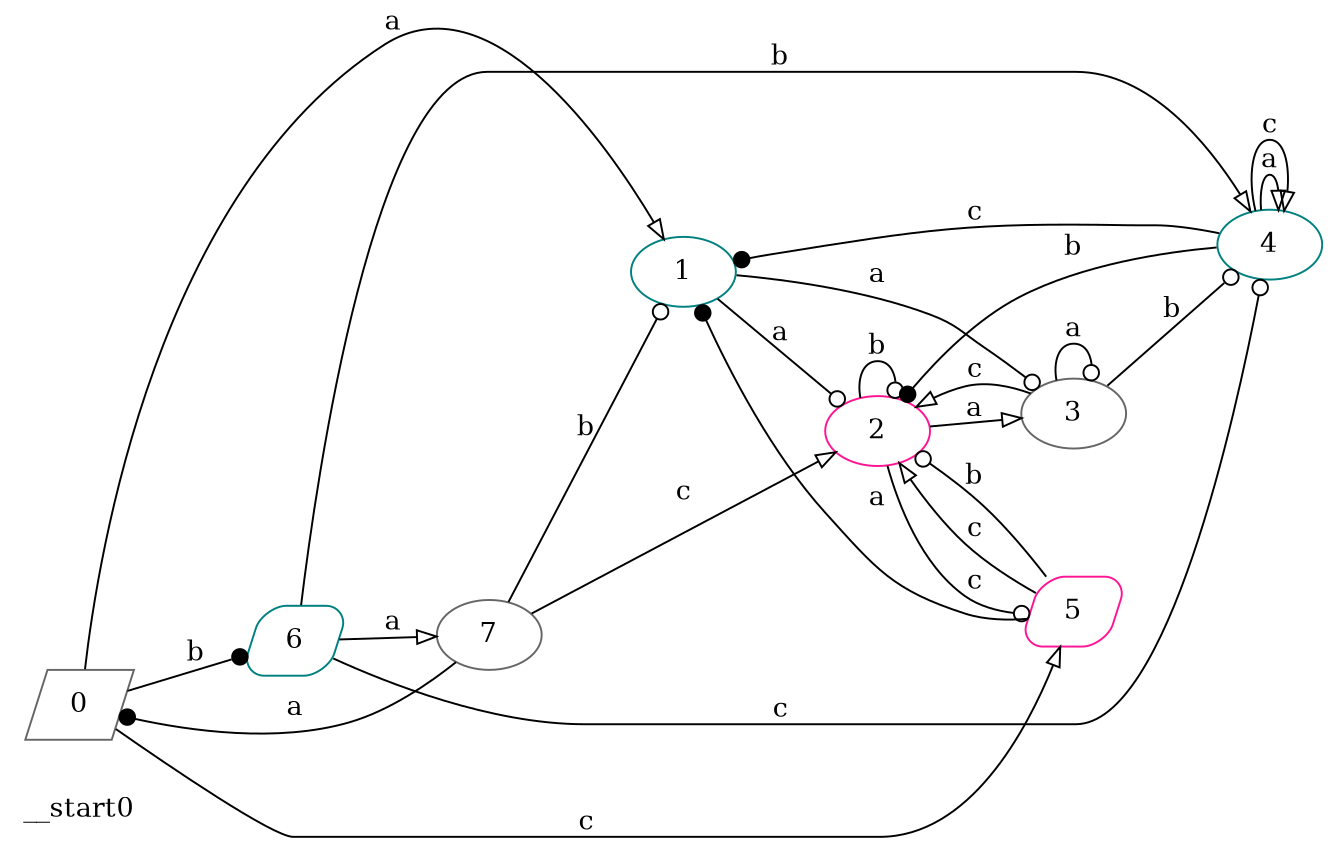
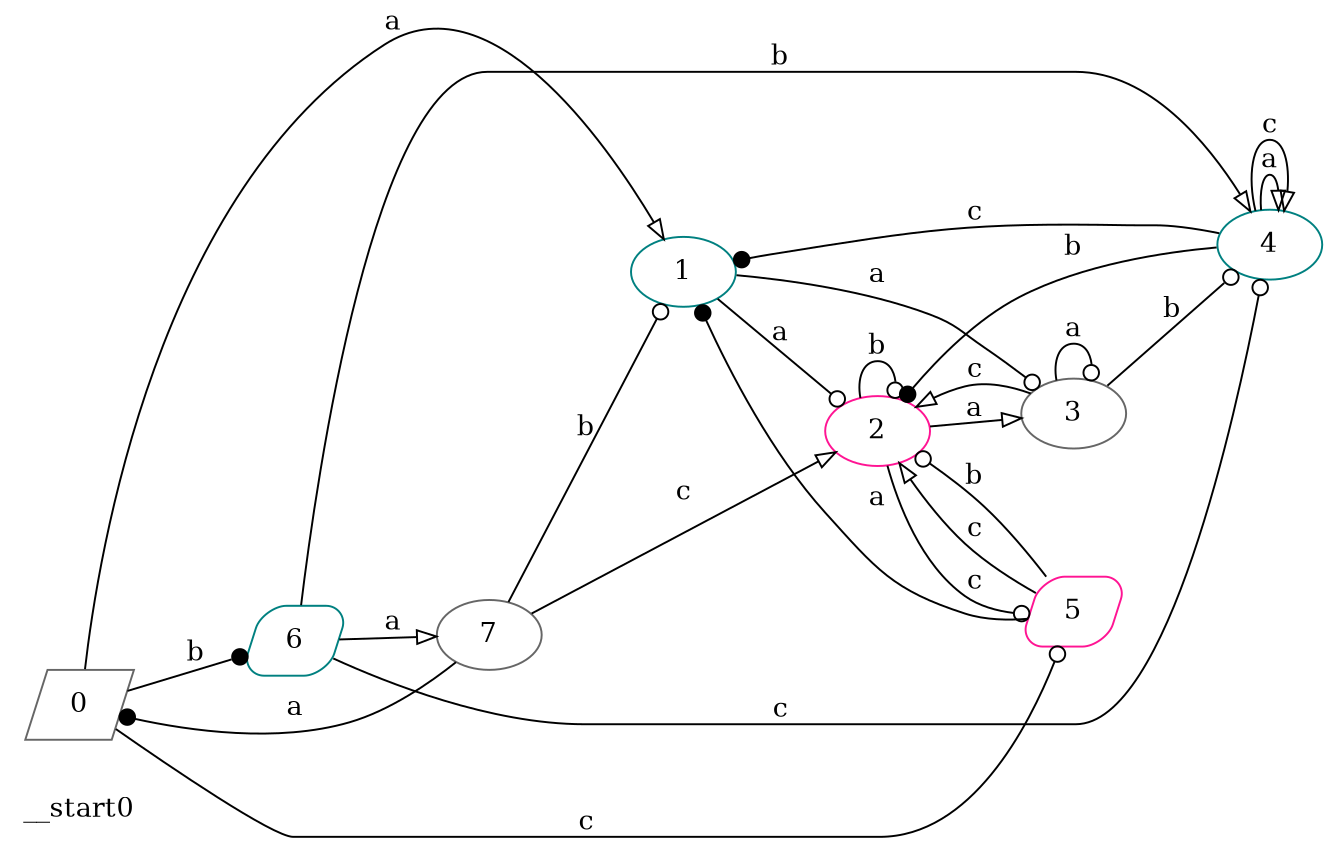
edge "0" -> "5": arrowhead onormal -> odot
